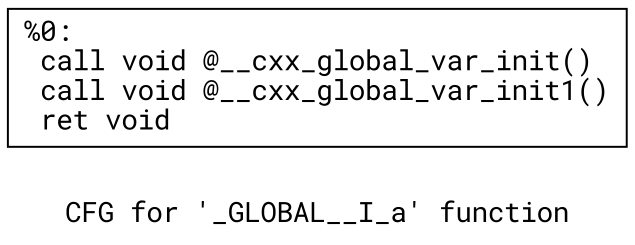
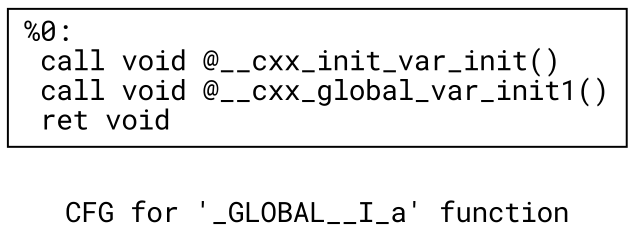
node "%0:": text "call void @__cxx_global_var_init()" -> "call void @__cxx_init_var_init()"
